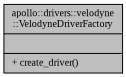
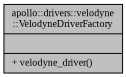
node "apollo::drivers::velodyne": text "+ create_driver()" -> "+ velodyne_driver()"
